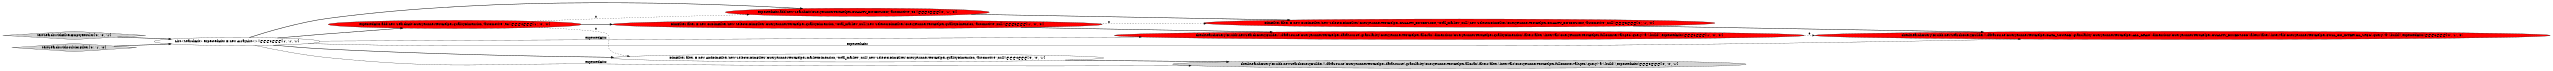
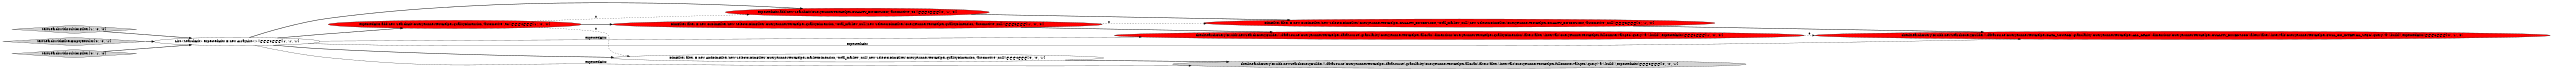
node "testSearchWithMultiOrFilter['1', '0', '0']": added
